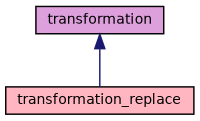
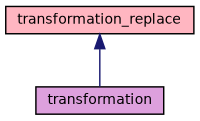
edge "transformation_replace" -> "transformation": reversed
